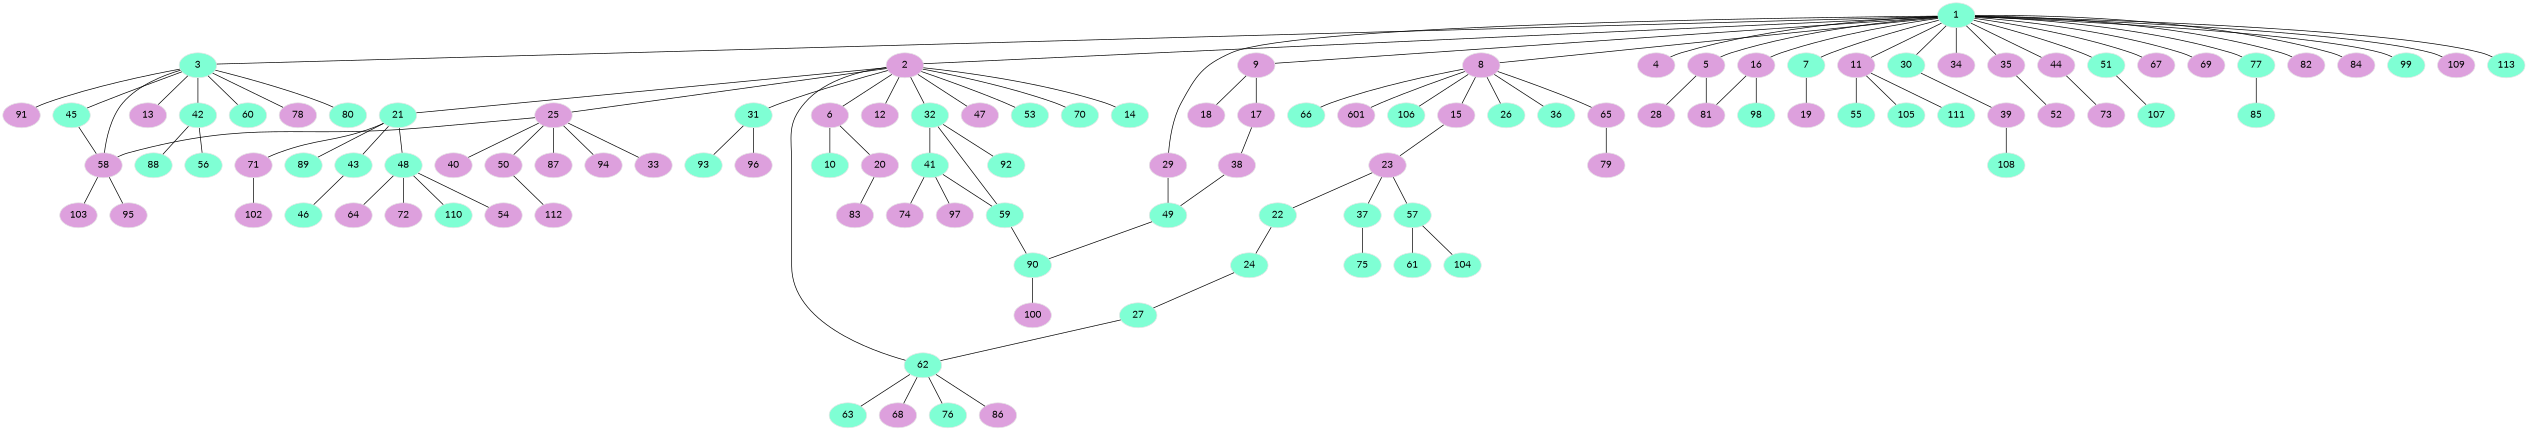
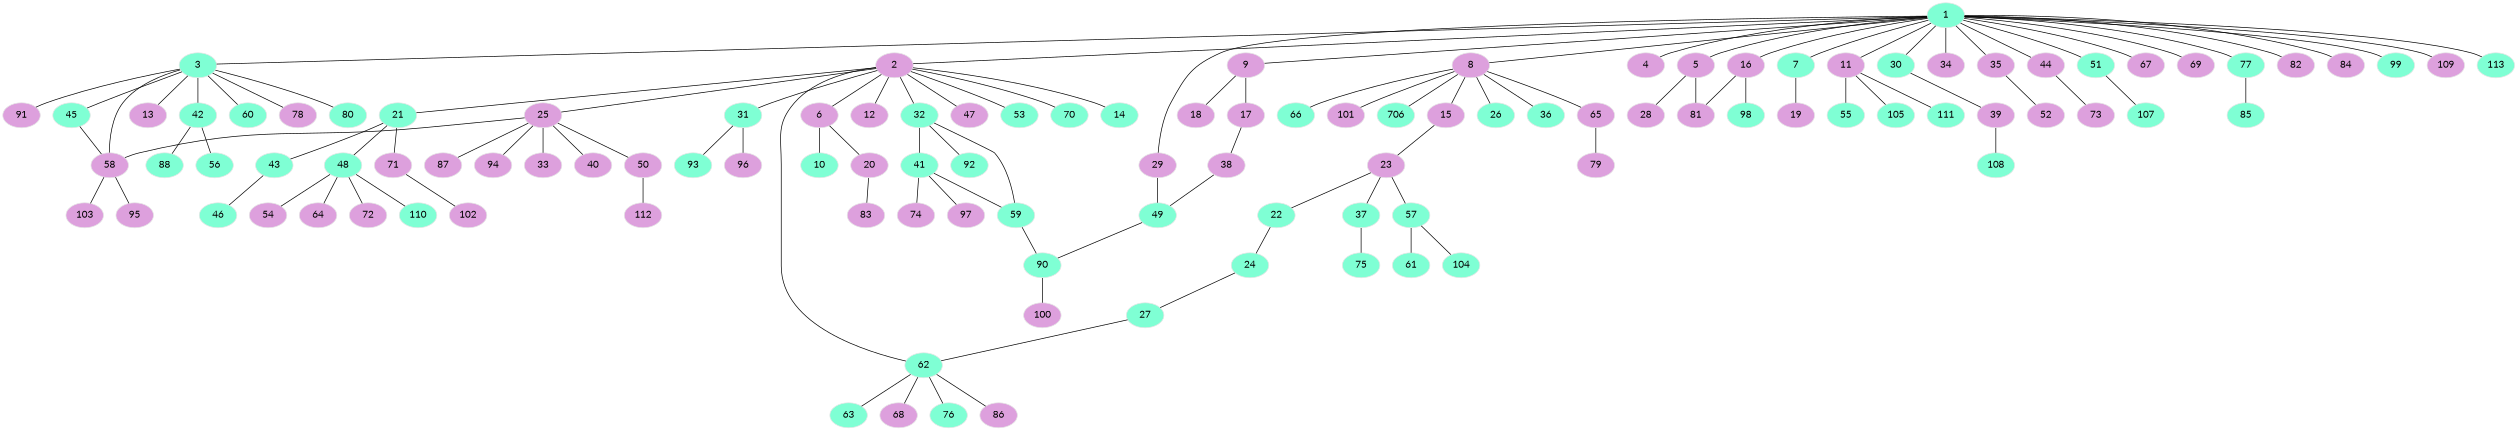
node "601": label "601" -> "101"
node "106": label "106" -> "706"
node "89": removed
